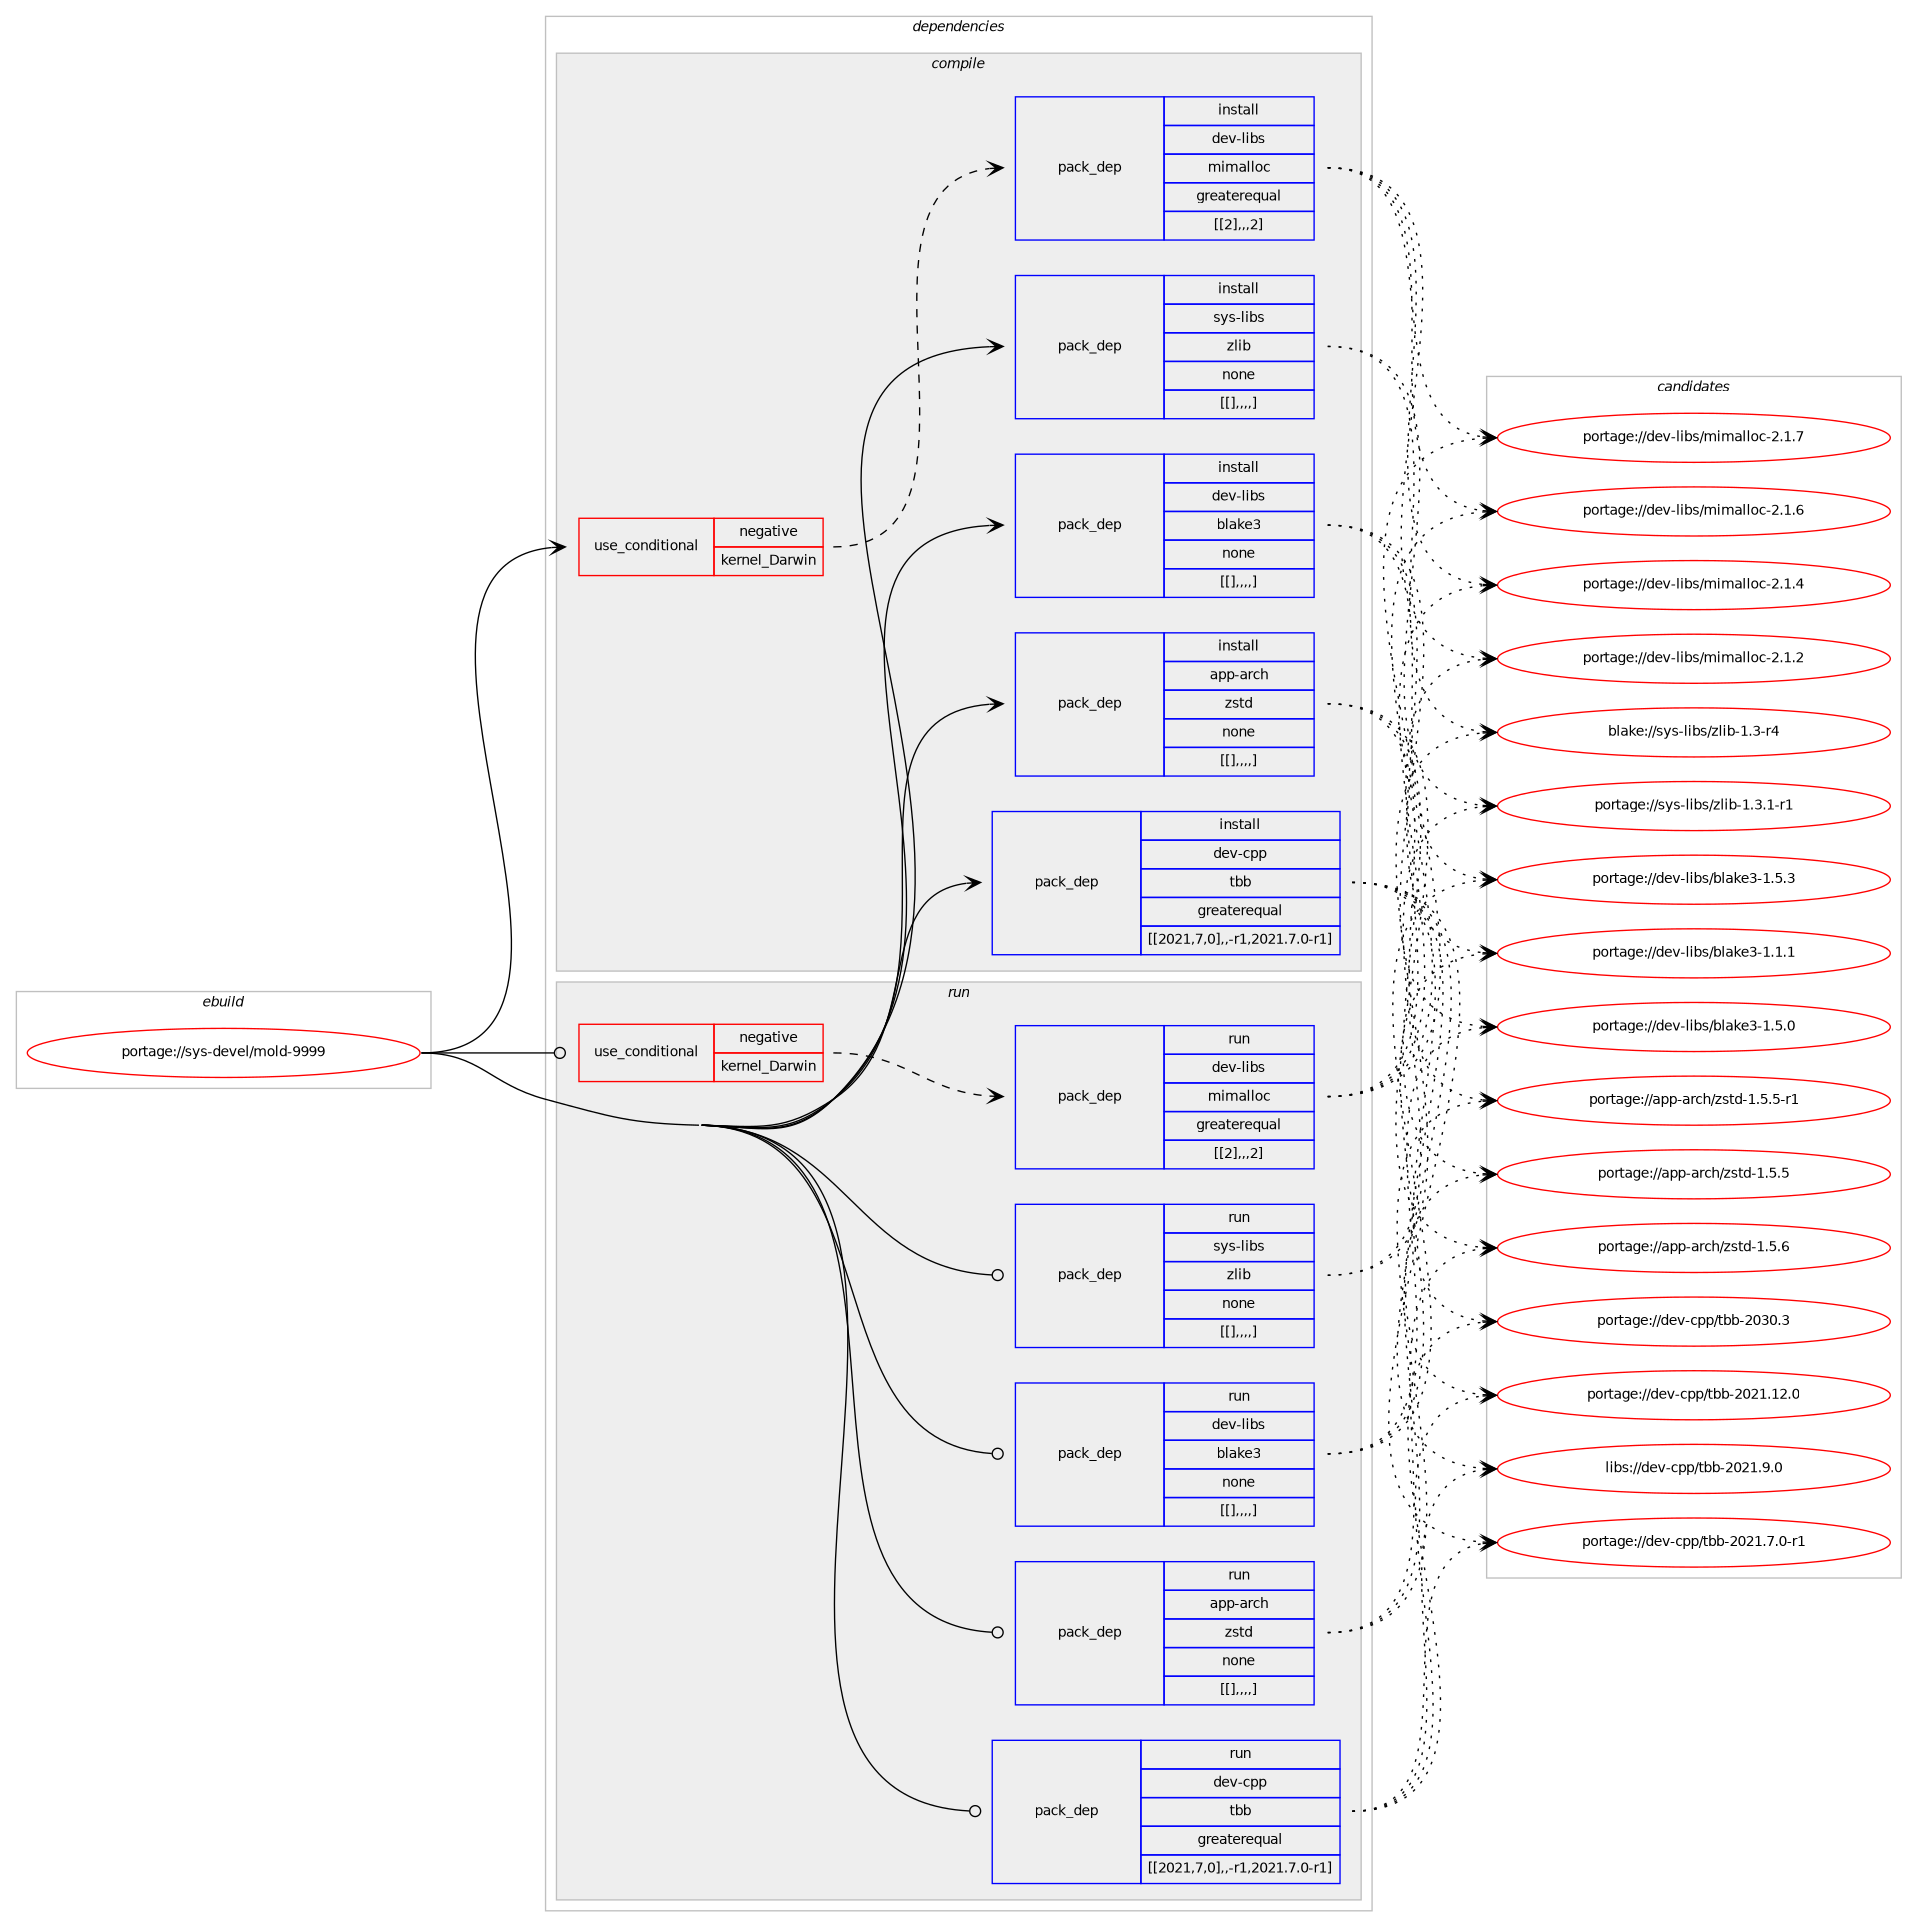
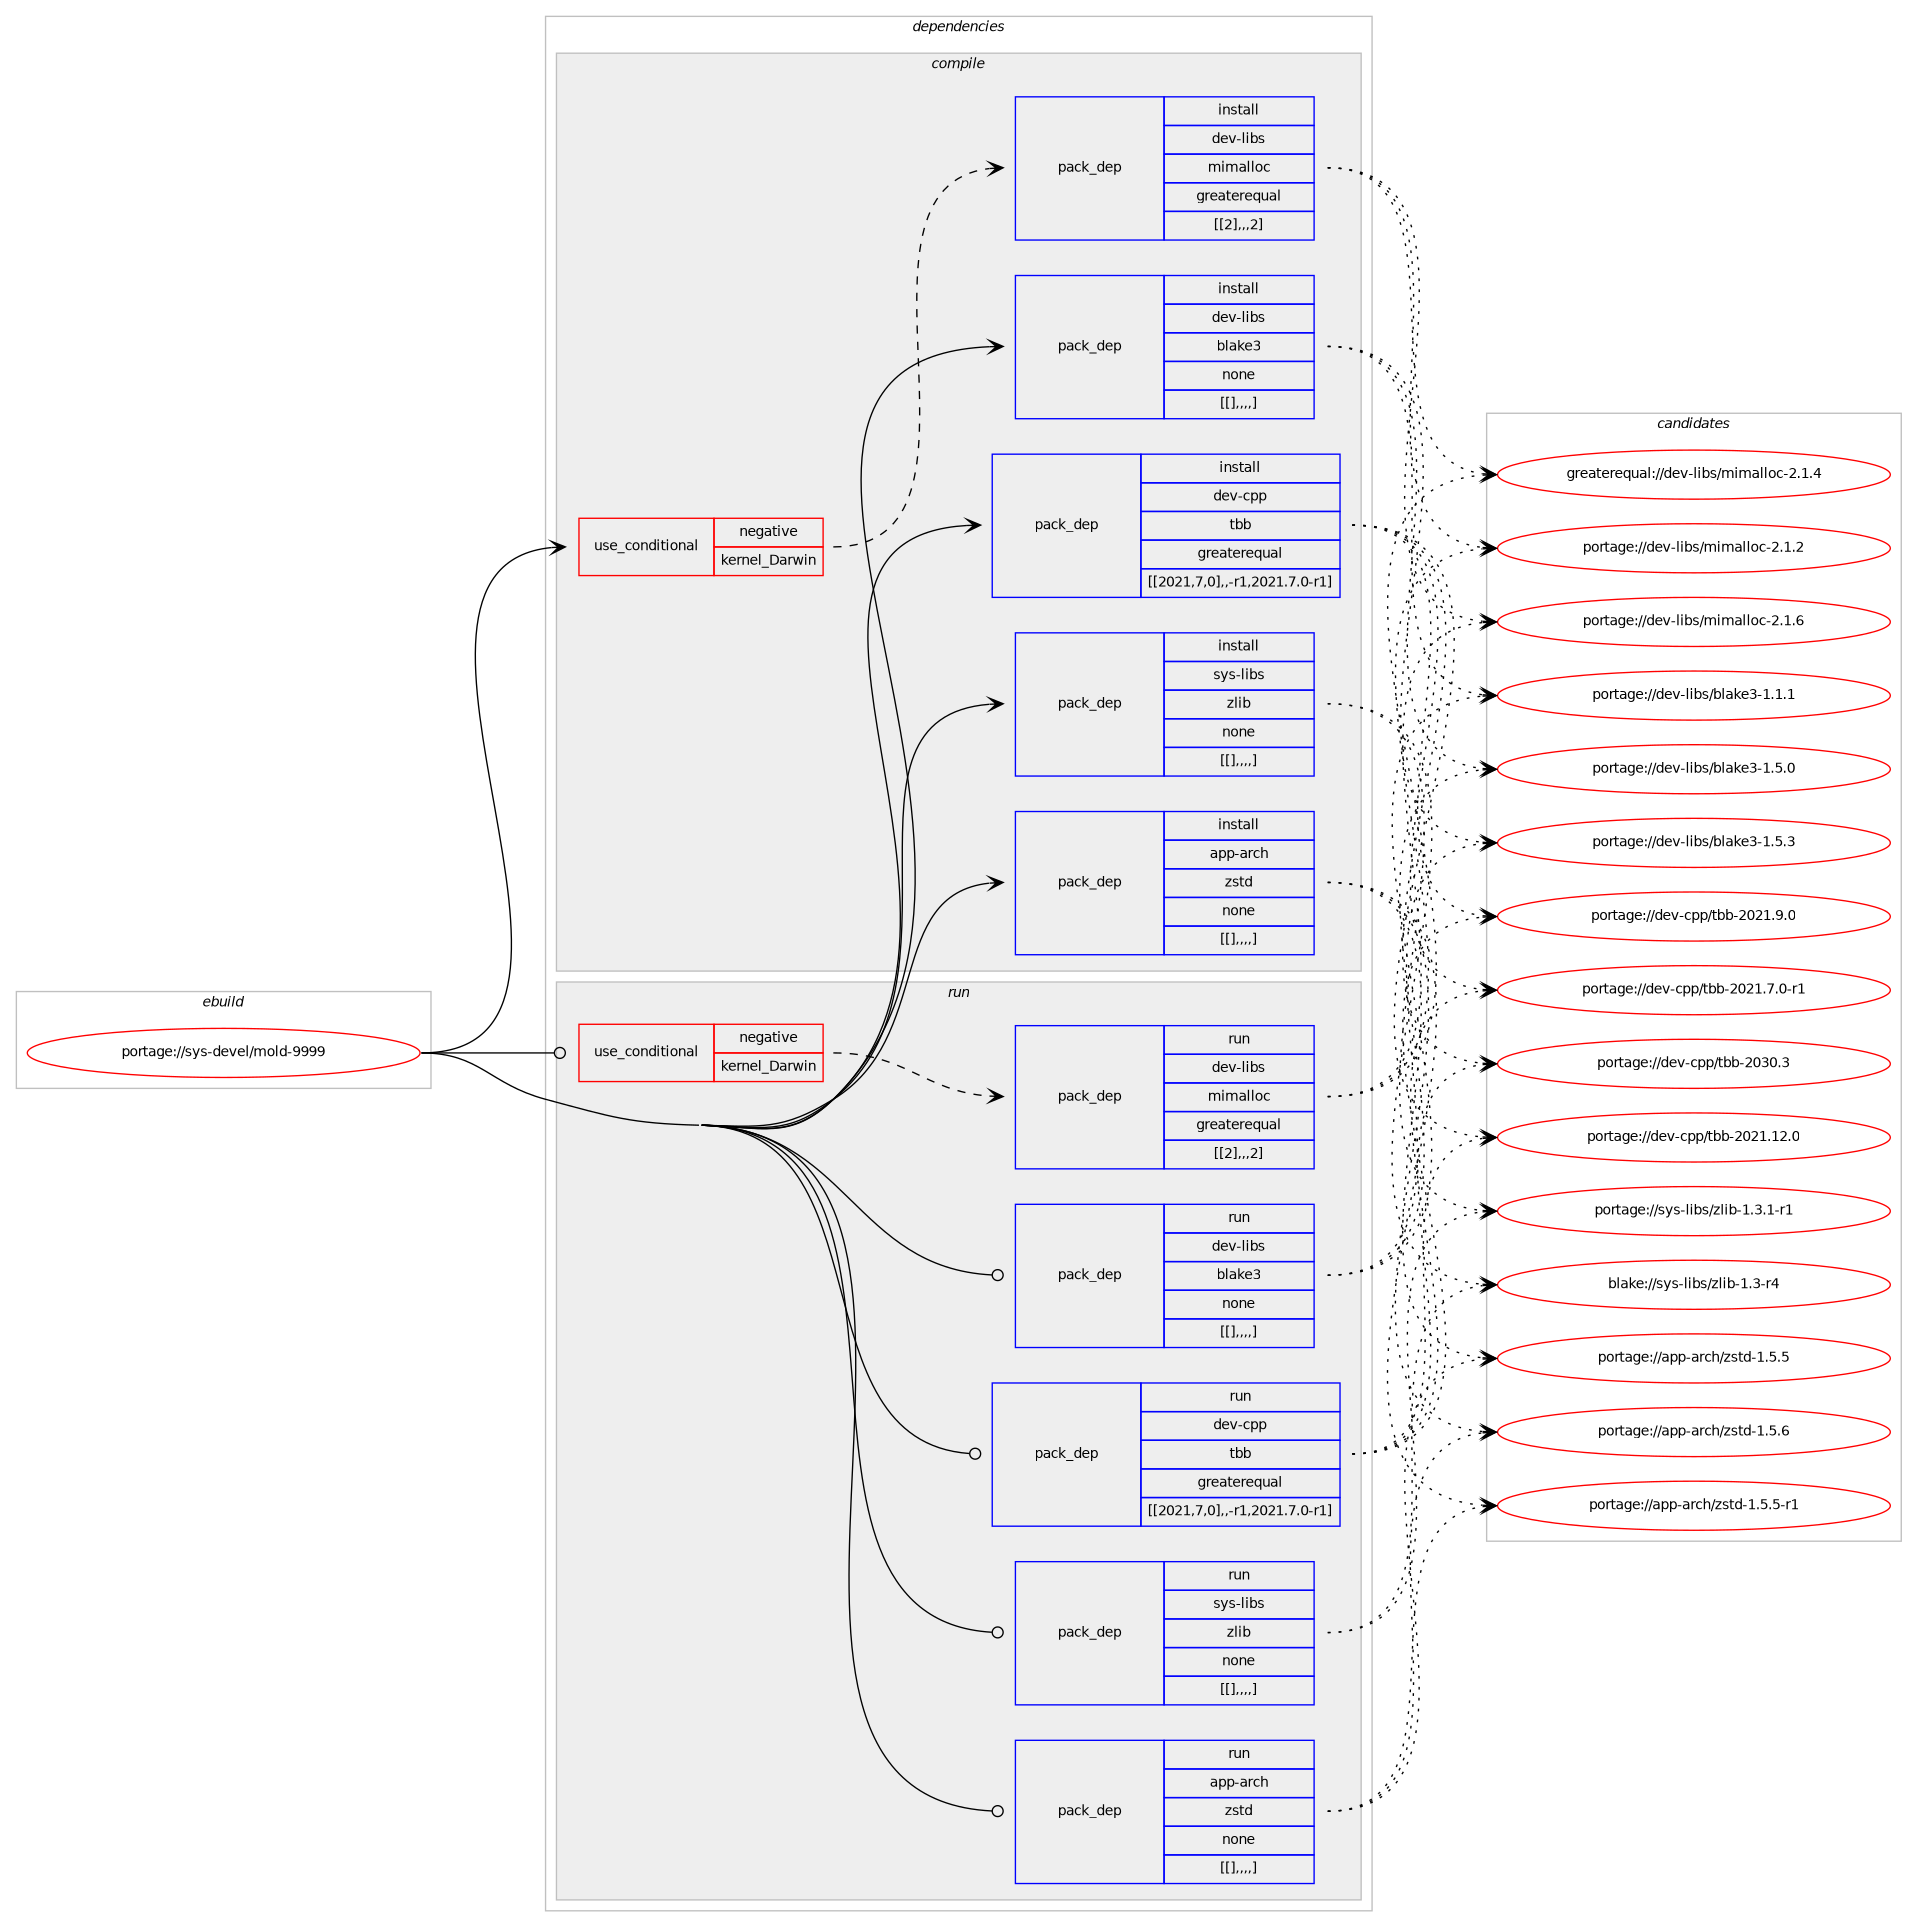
node "portage://dev-libs/mimalloc-2.1.7": removed
node "portage://dev-libs/mimalloc-2.1.4": label "portage://dev-libs/mimalloc-2.1.4" -> "greaterequal://dev-libs/mimalloc-2.1.4"
node "libs://dev-cpp/tbb-2021.9.0": label "libs://dev-cpp/tbb-2021.9.0" -> "portage://dev-cpp/tbb-2021.9.0"
